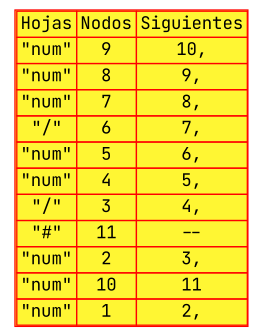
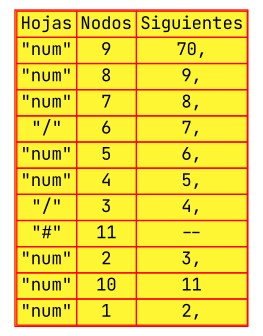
node "Hojas": text "10," -> "70,"
